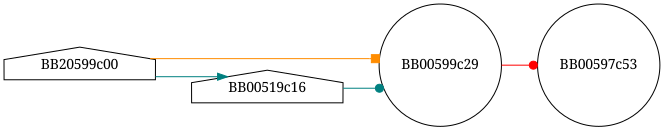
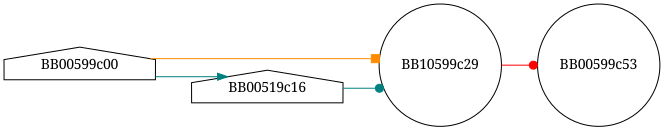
node "BB20599c00": label "BB20599c00" -> "BB00599c00"
node "BB00599c29": label "BB00599c29" -> "BB10599c29"
node "BB00597c53": label "BB00597c53" -> "BB00599c53"
